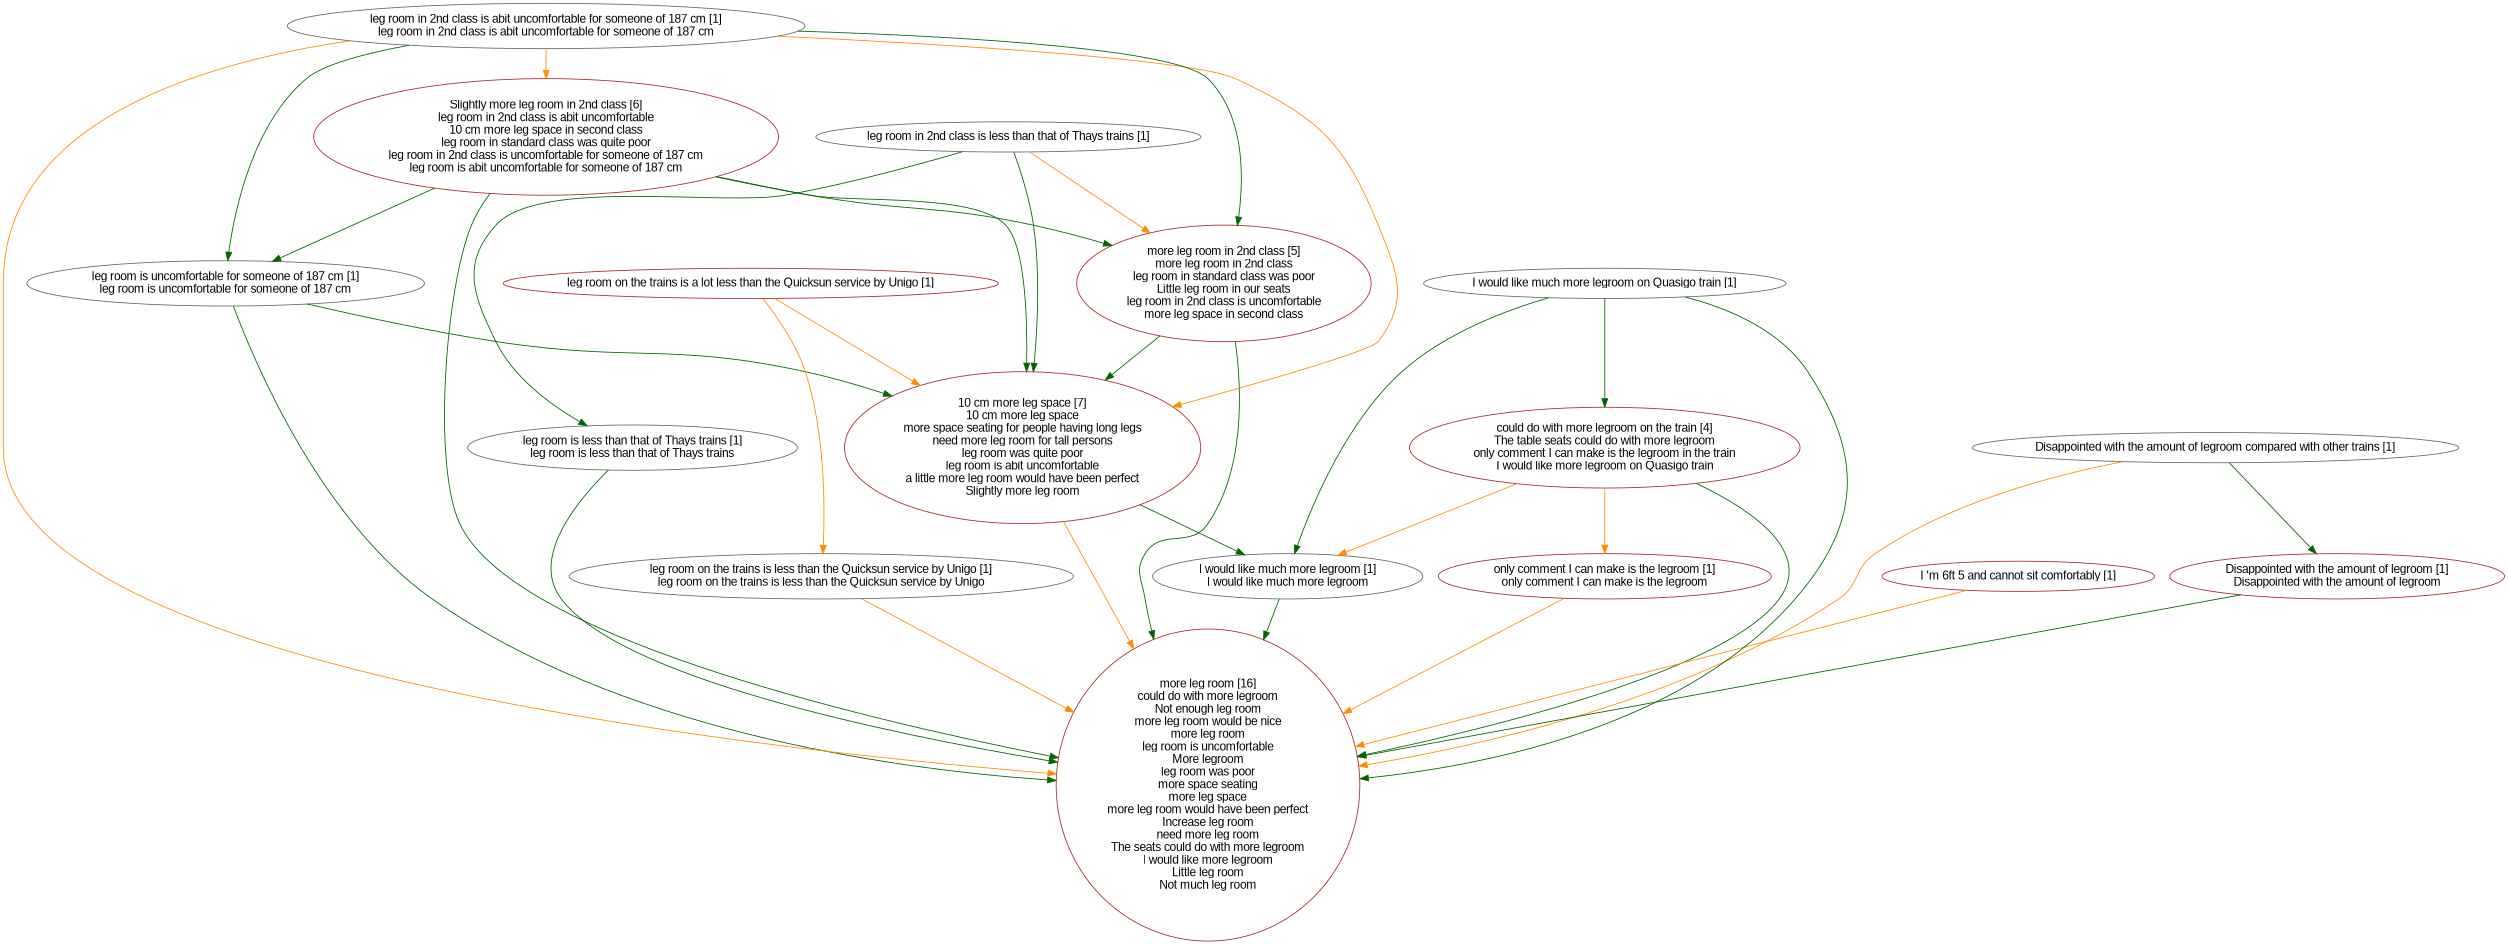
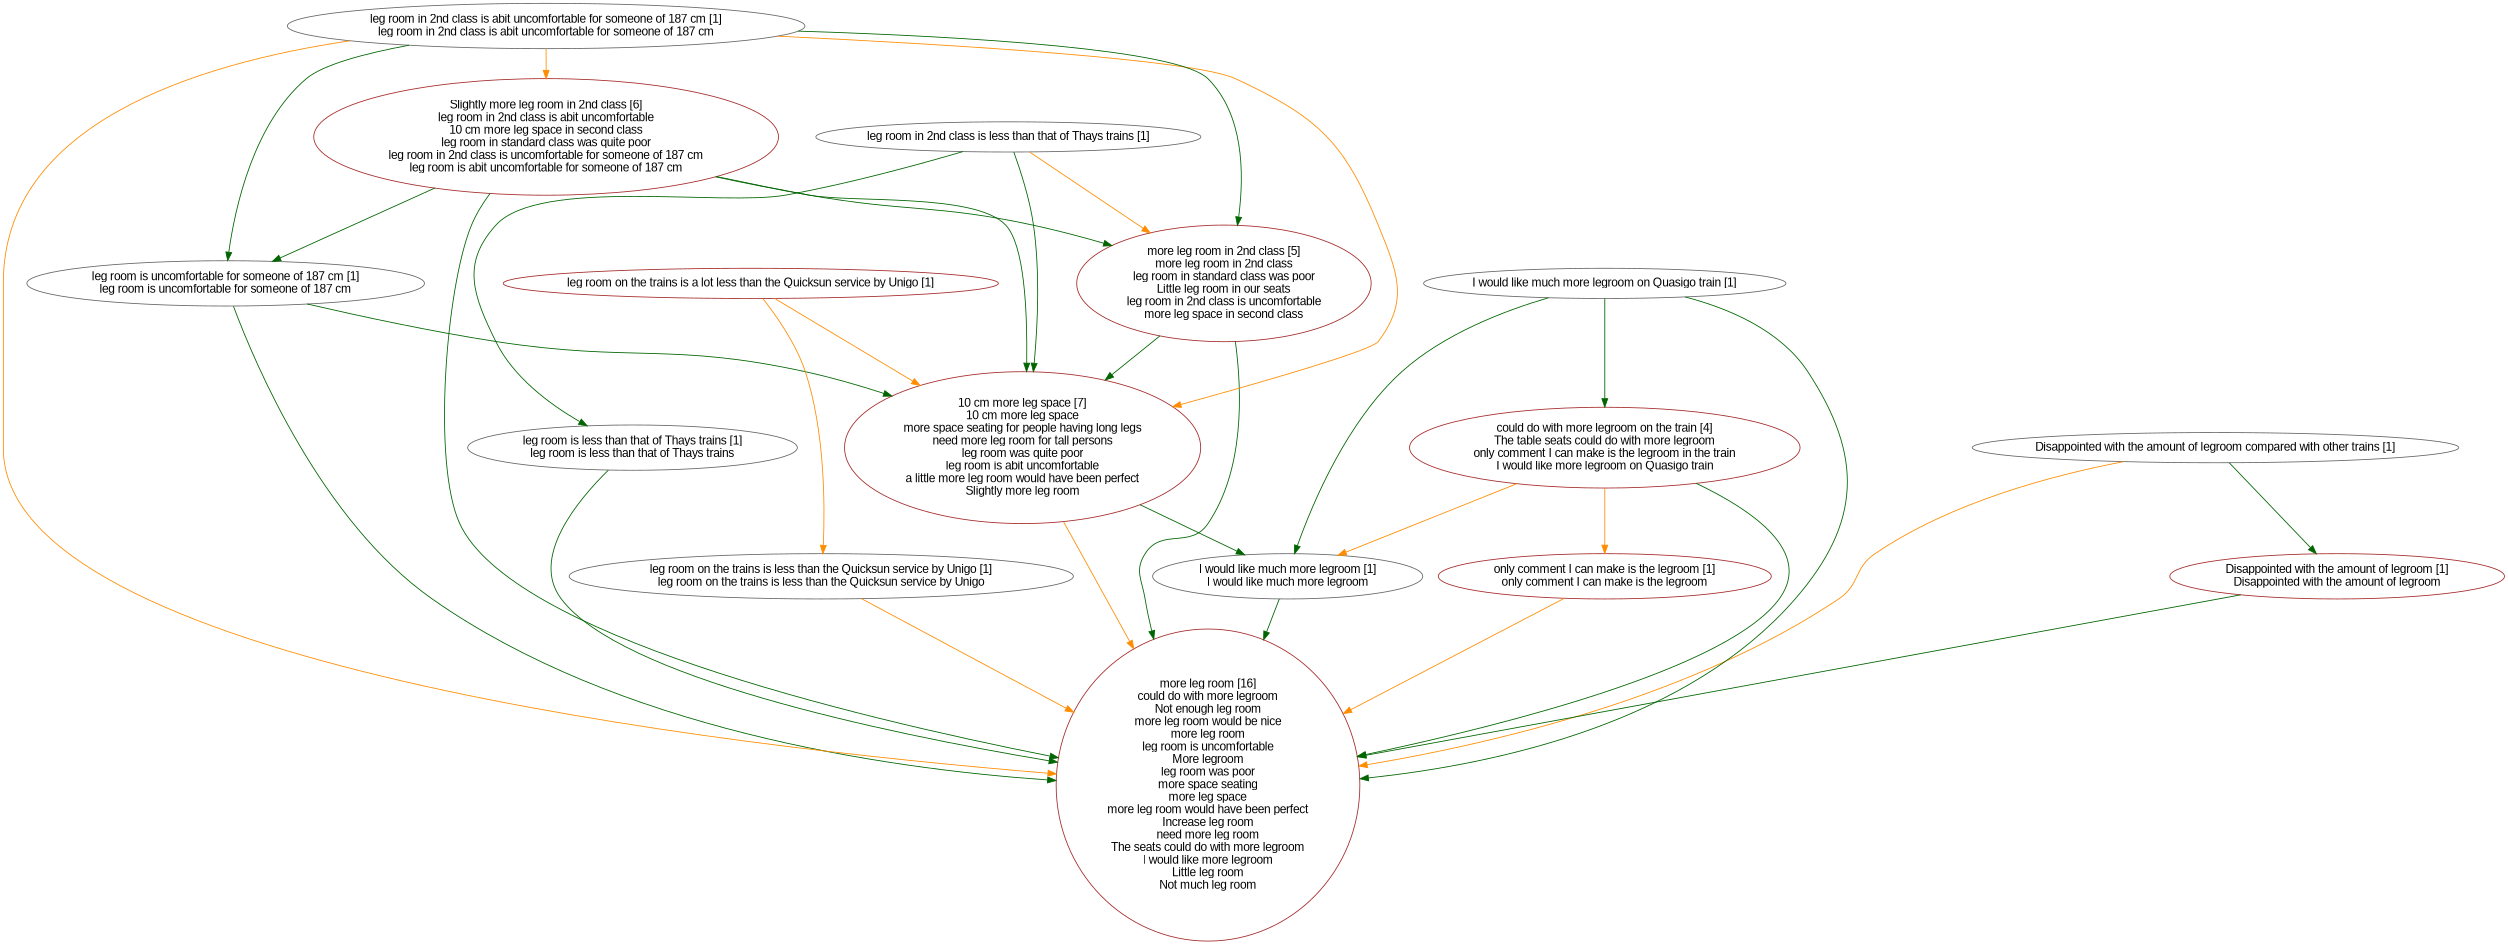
node "I 'm 6ft 5 and cannot sit comfortably [1]": removed
